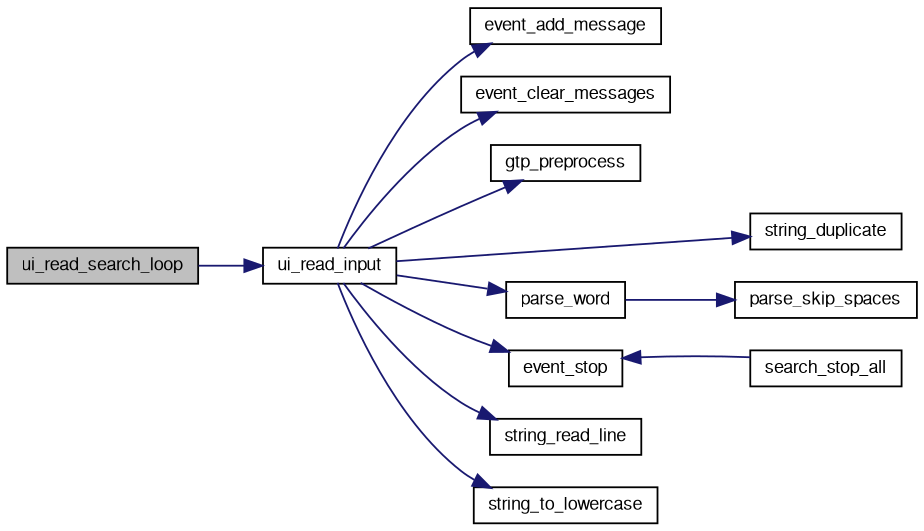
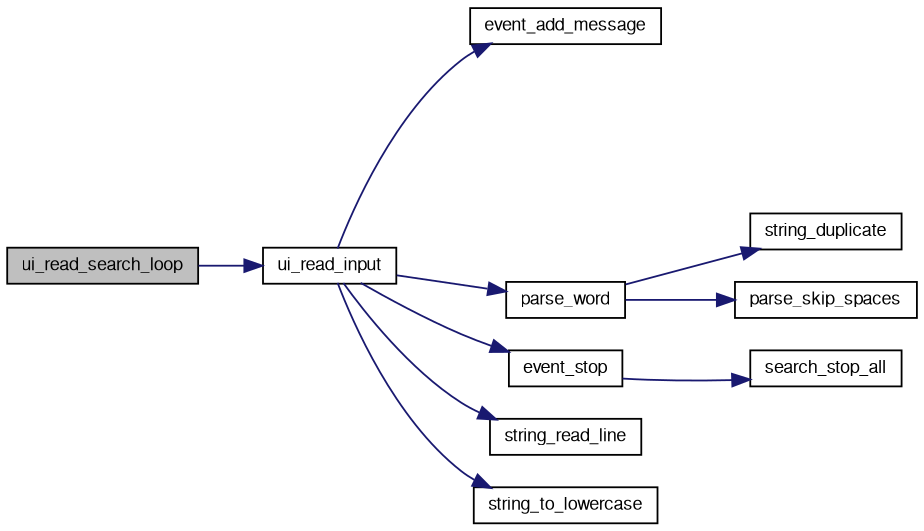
node "event_clear_messages": removed
node "gtp_preprocess": removed
edge "ui_read_input" -> "string_duplicate": now "parse_word" -> "string_duplicate"
edge "search_stop_all" -> "event_stop": reversed
